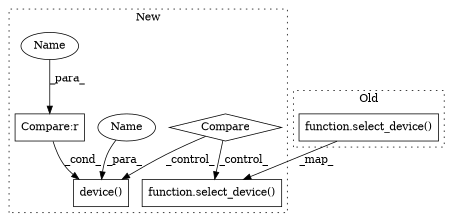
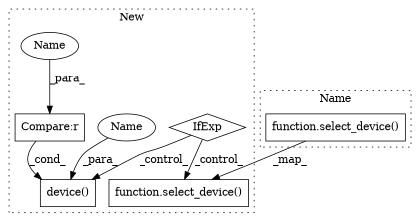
cluster "Old": label "Old" -> "Name"
node "Compare": label "Compare" -> "IfExp"
